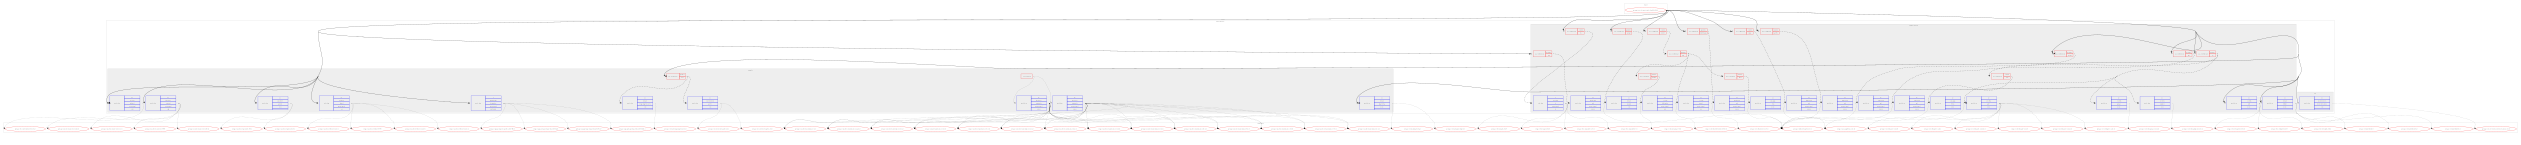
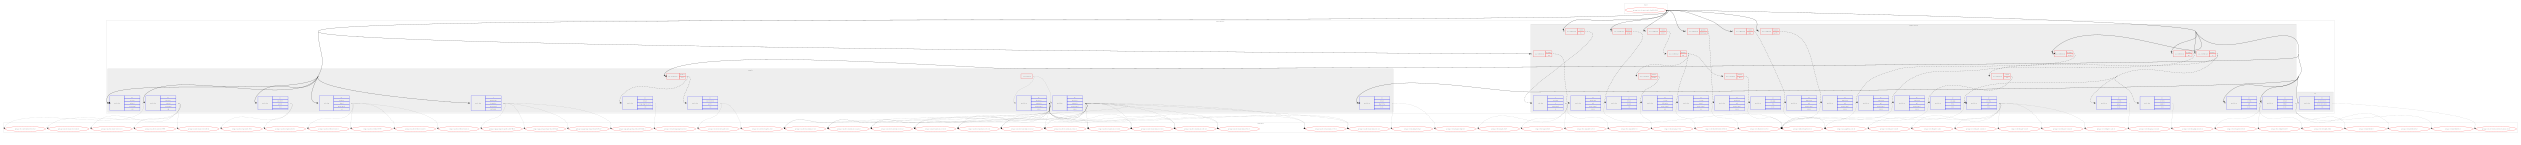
node "portage://sys-devel/automake-1.8.5-r5": removed
